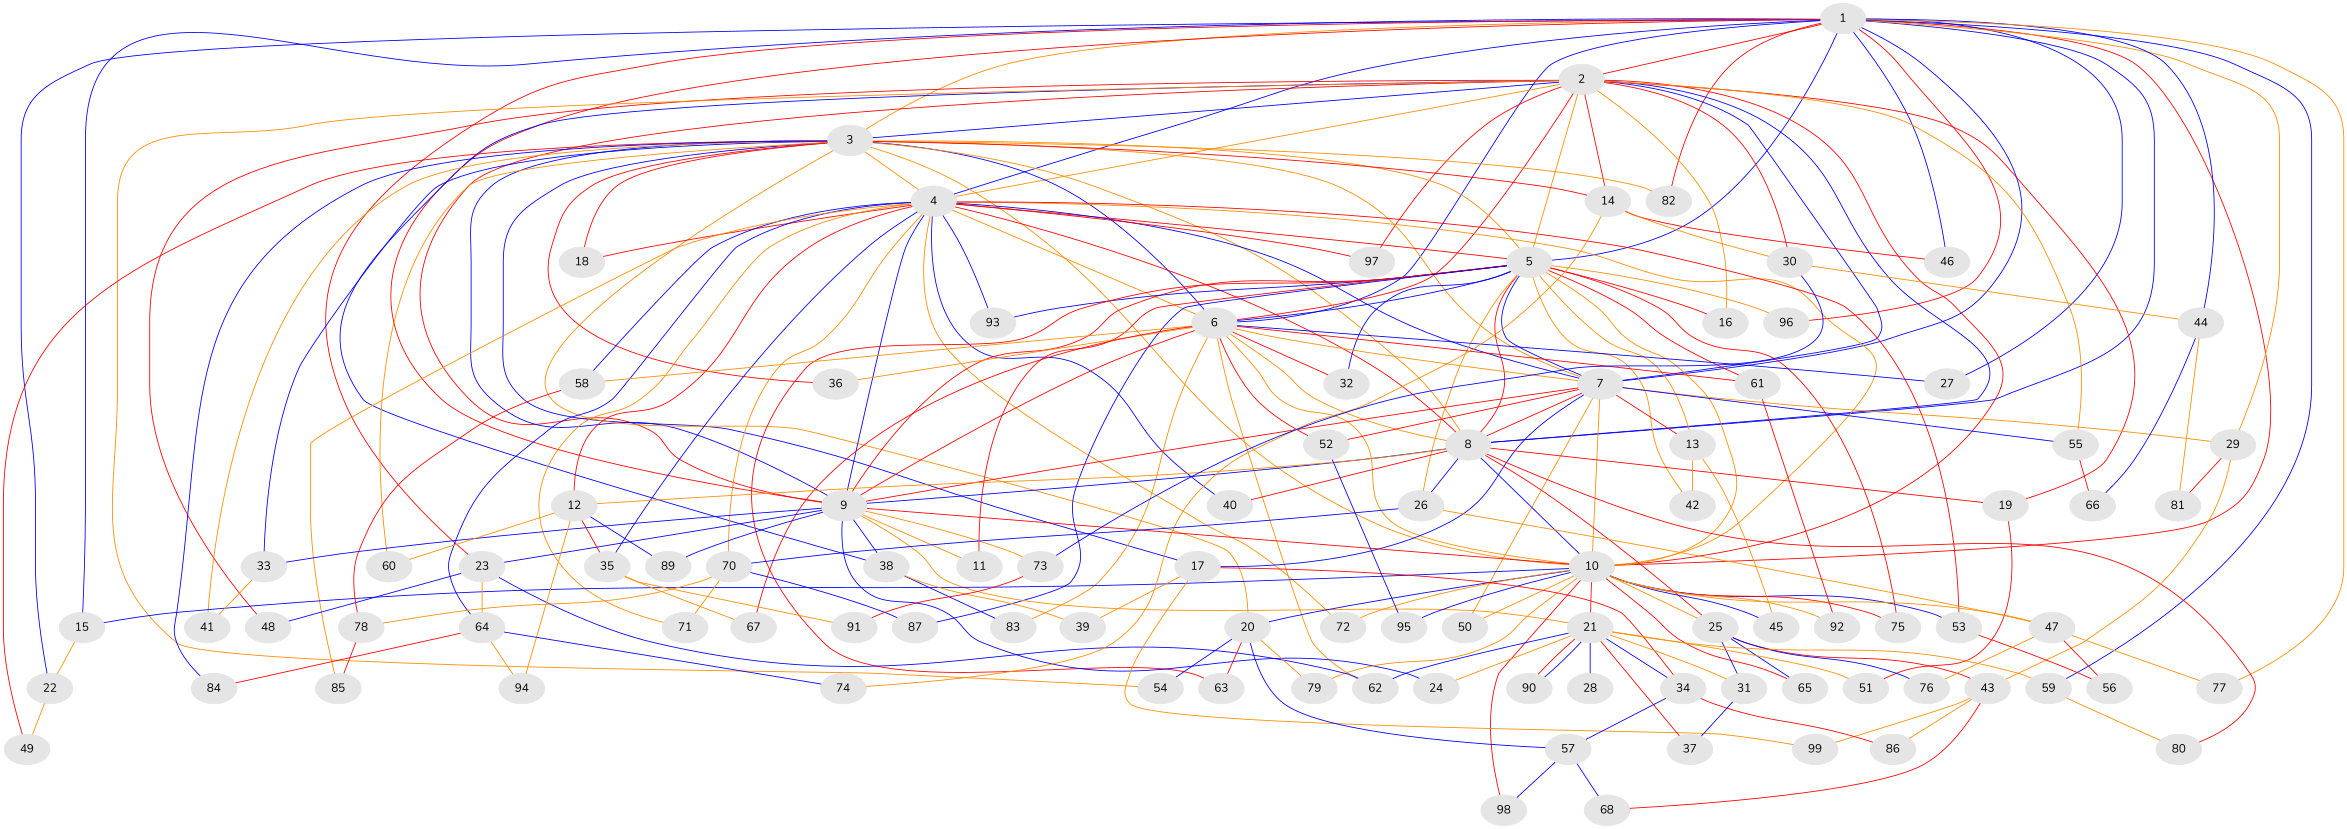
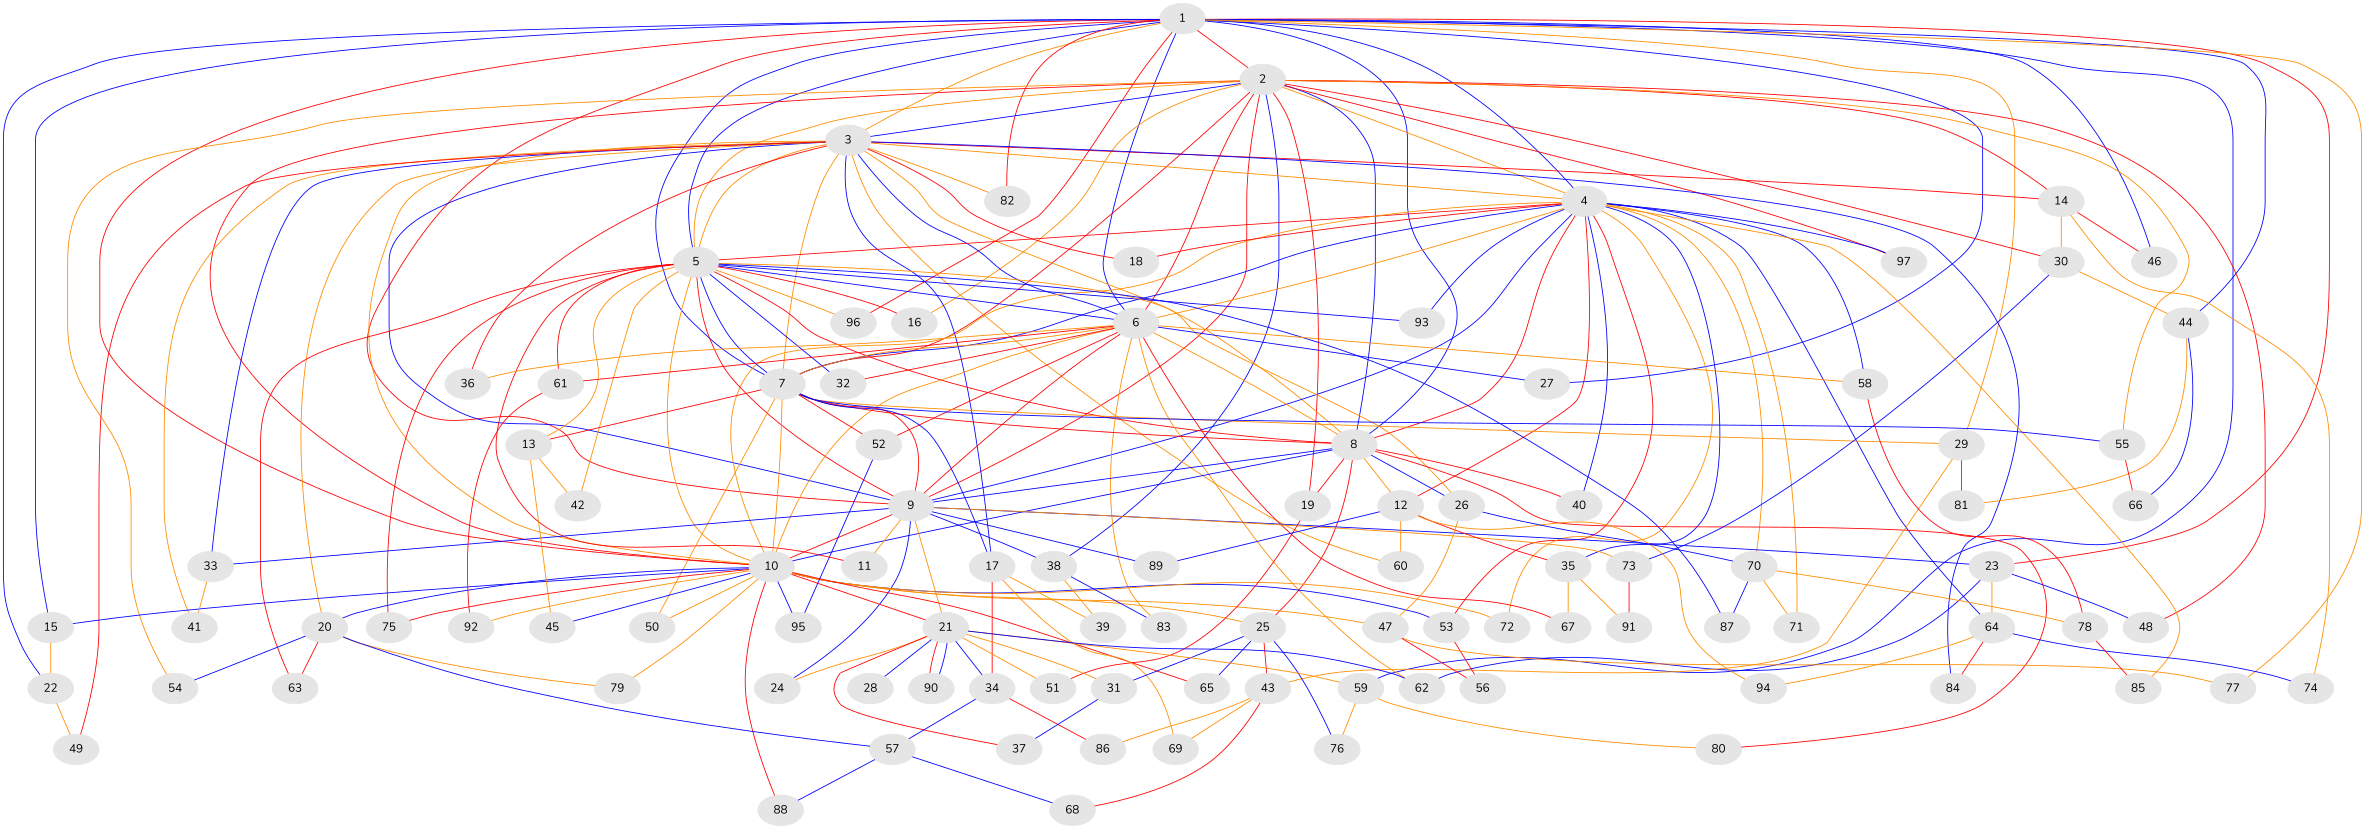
edge "4" -- "97": color red -> blue
edge "2" -- "7": color blue -> red
edge "47" -- "76": now "59" -- "76"
node "99": label "99" -> "69"
node "98": label "98" -> "88"
